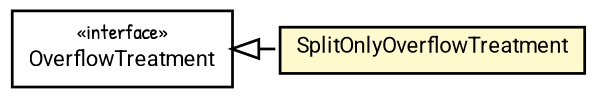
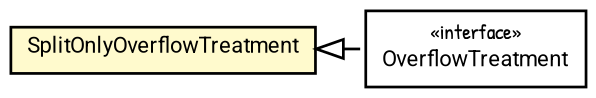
edge "SplitOnlyOverflowTreatment" -> "OverflowTreatment": reversed
